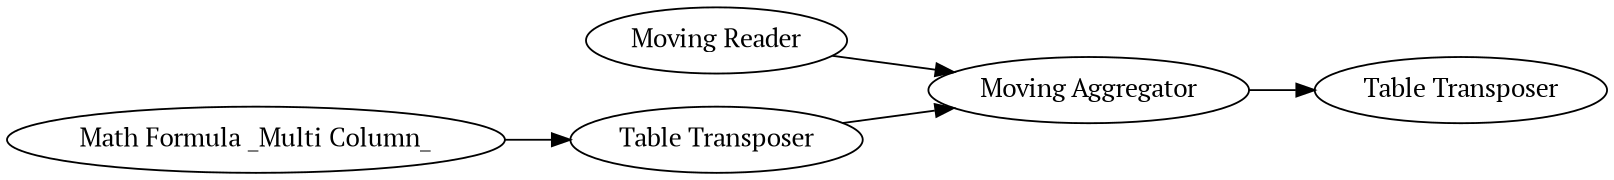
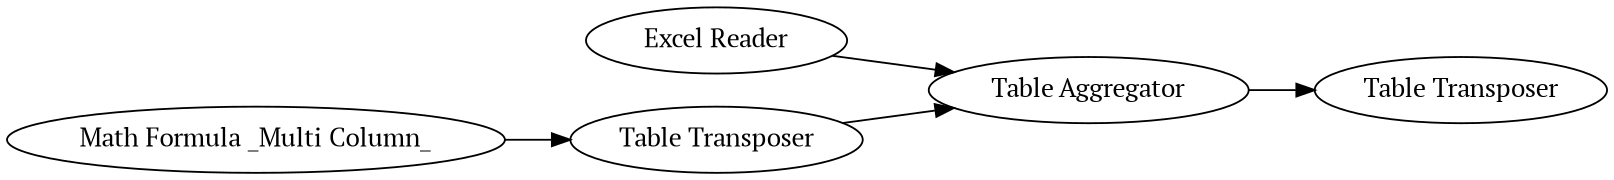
node "Moving Reader": label "Moving Reader" -> "Excel Reader"
node "Moving Aggregator": label "Moving Aggregator" -> "Table Aggregator"
